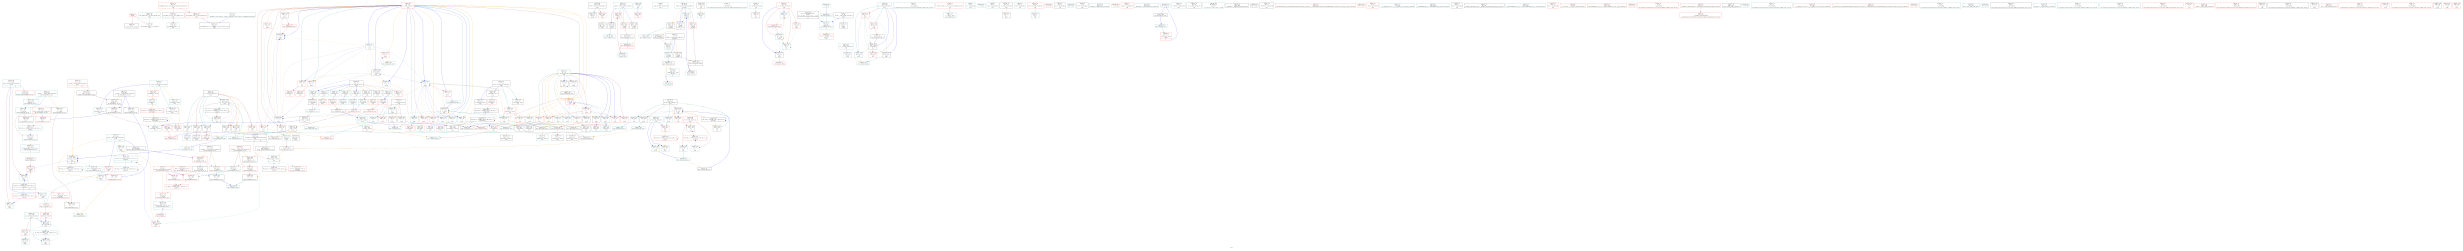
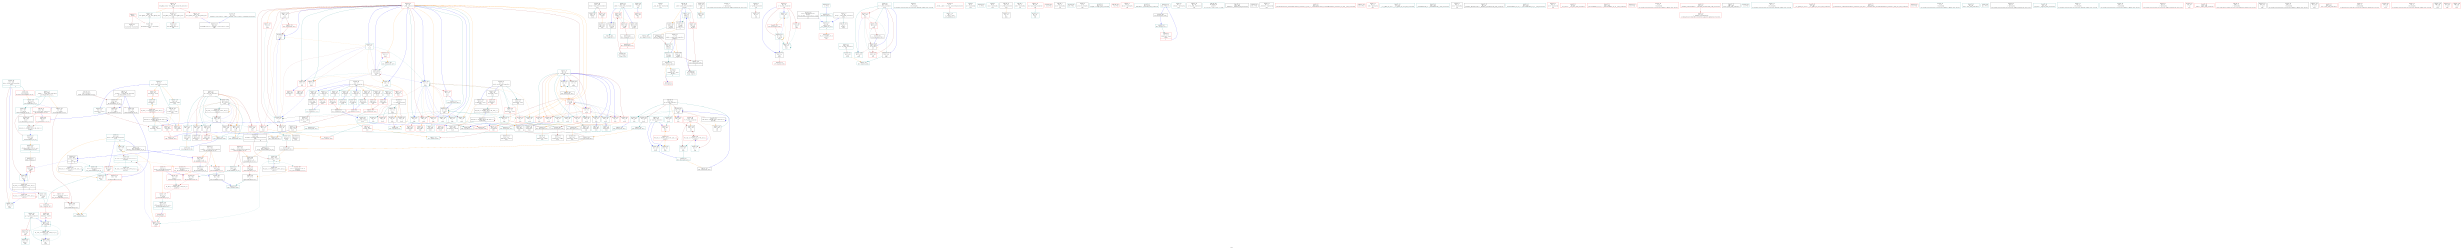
node "NodeID: 62": removed
